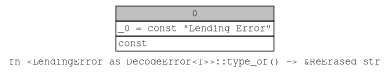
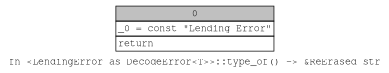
node "0": text "const" -> "return"
